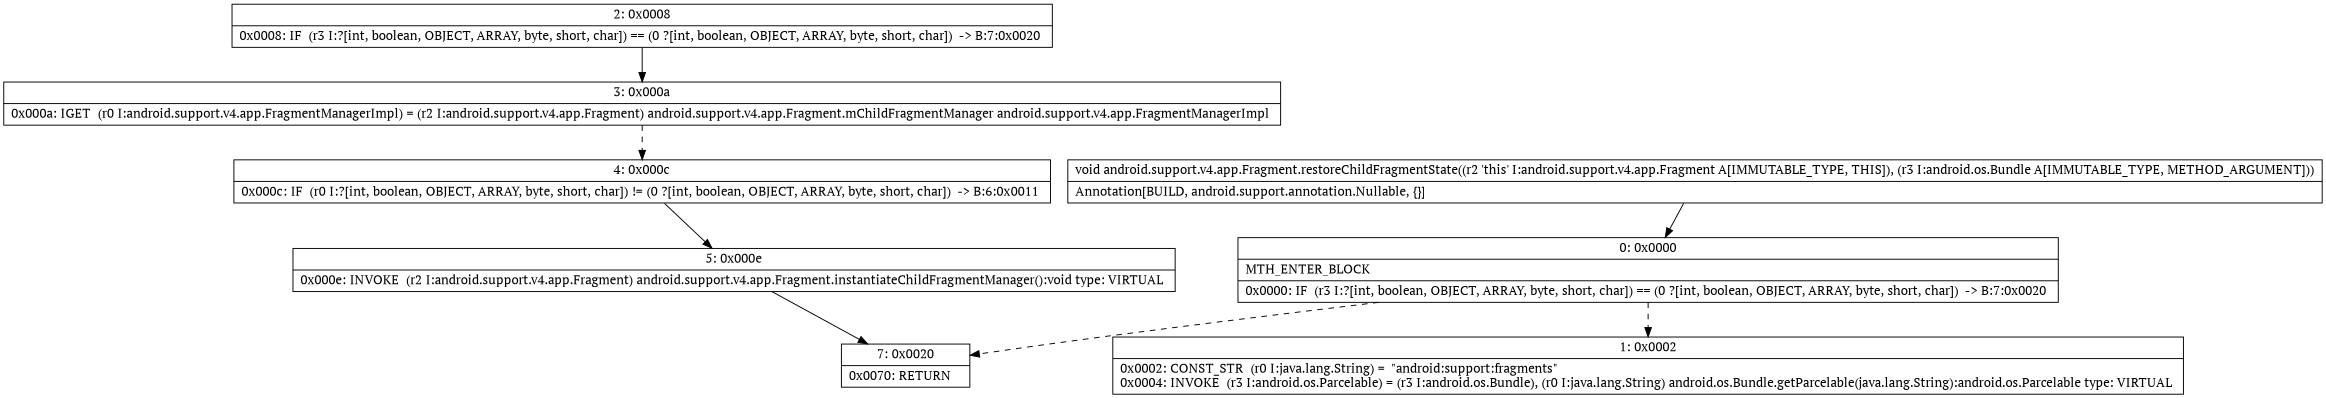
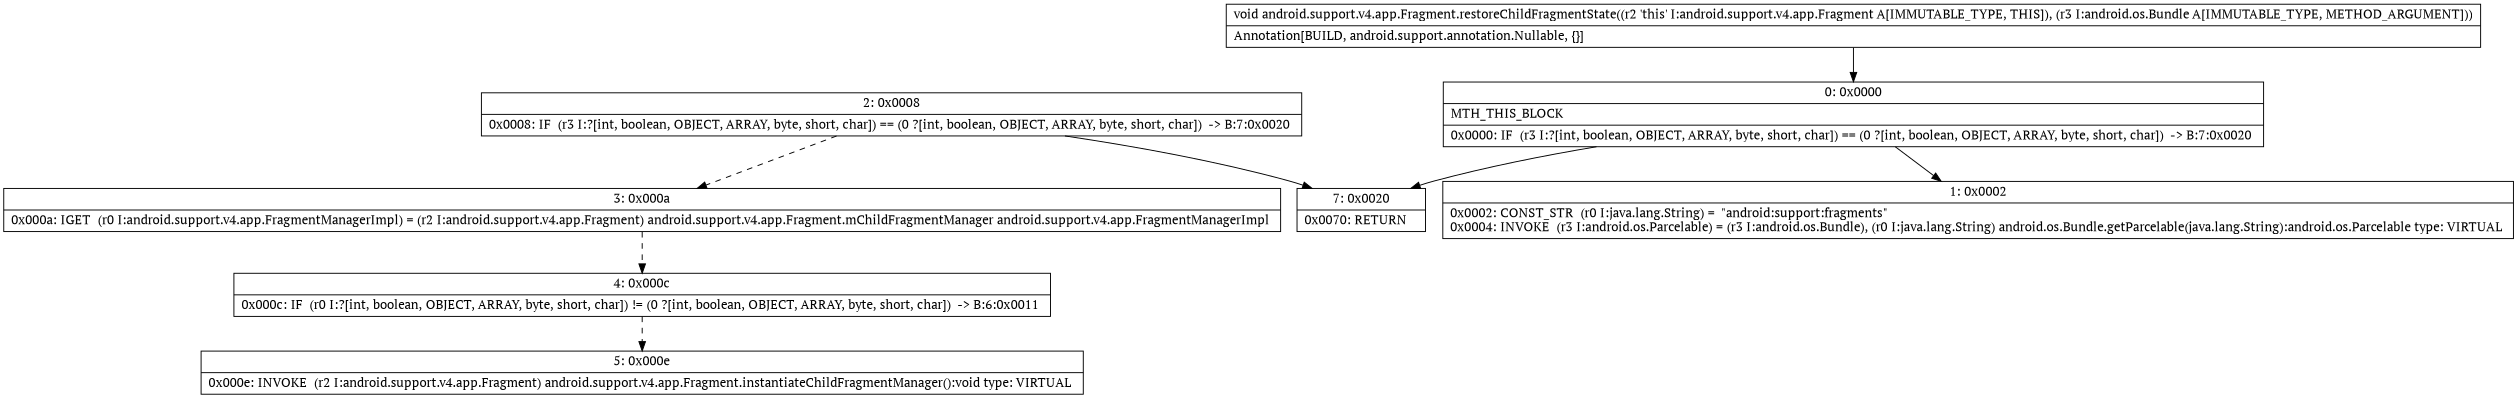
edge "2: 0x0008" -> "3: 0x000a": style solid -> dashed
edge "4: 0x000c" -> "5: 0x000e": style solid -> dashed
node "0: 0x0000": text "MTH_ENTER_BLOCK" -> "MTH_THIS_BLOCK"
edge "0: 0x0000" -> "1: 0x0002": style dashed -> solid
edge "5: 0x000e" -> "7: 0x0020": now "2: 0x0008" -> "7: 0x0020"
edge "0: 0x0000" -> "7: 0x0020": style dashed -> solid
